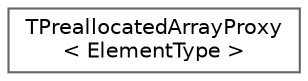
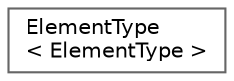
node "TPreallocatedArrayProxy < ElementType >": label "TPreallocatedArrayProxy < ElementType >" -> "ElementType < ElementType >"
